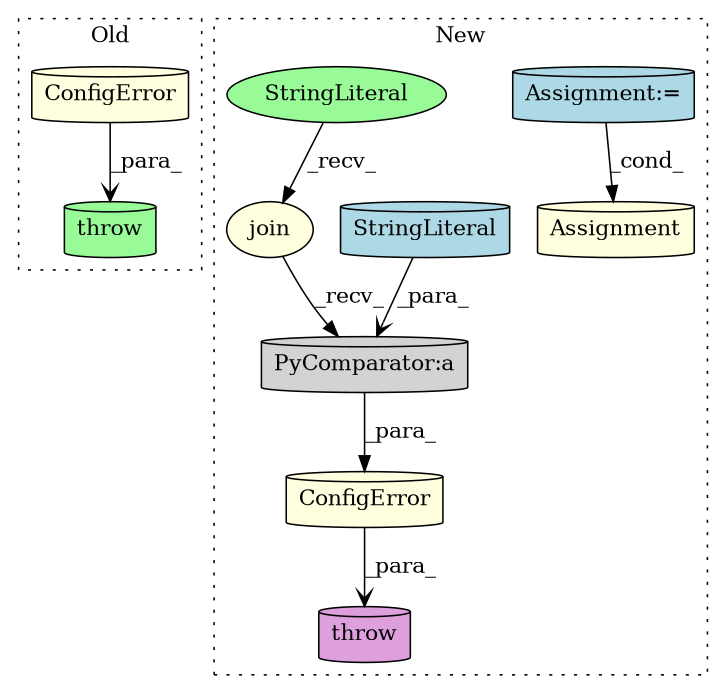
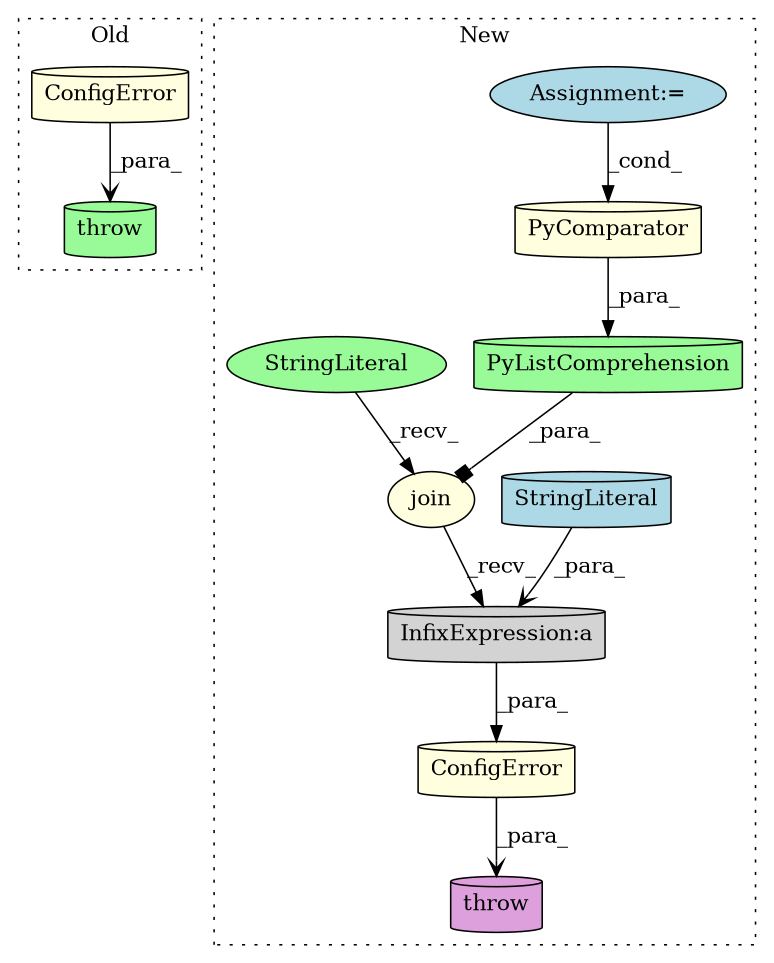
node "Assignment:=": shape cylinder -> ellipse
node "Assignment": label "Assignment" -> "PyComparator"
node "PyComparator:a": label "PyComparator:a" -> "InfixExpression:a"
node "PyListComprehension": added
